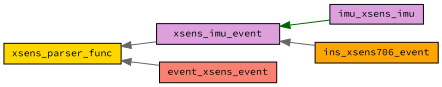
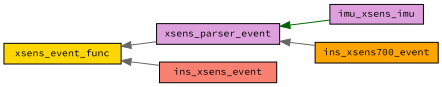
node "xsens_imu_event": label "xsens_imu_event" -> "xsens_parser_event"
node "ins_xsens706_event": label "ins_xsens706_event" -> "ins_xsens700_event"
node "xsens_parser_func": label "xsens_parser_func" -> "xsens_event_func"
node "event_xsens_event": label "event_xsens_event" -> "ins_xsens_event"
